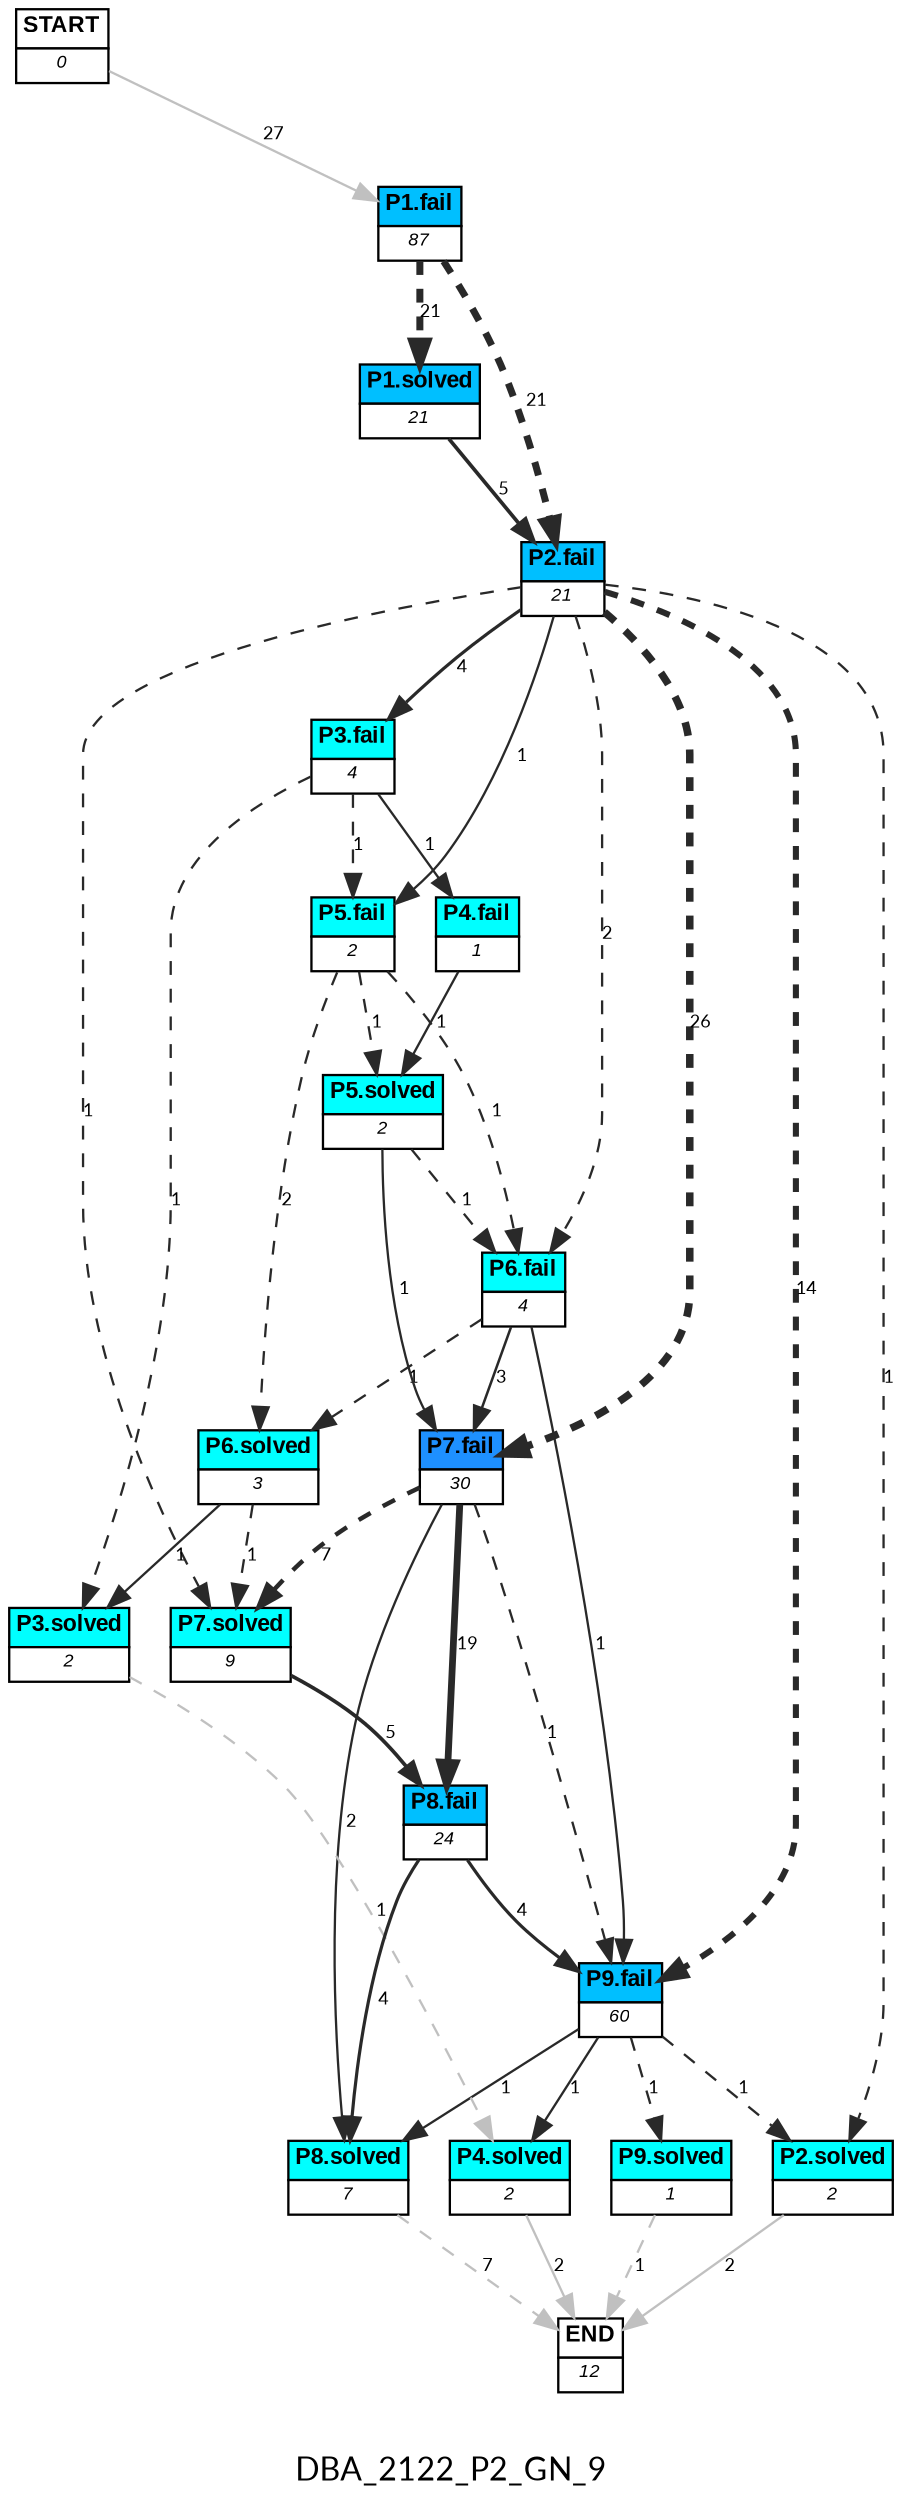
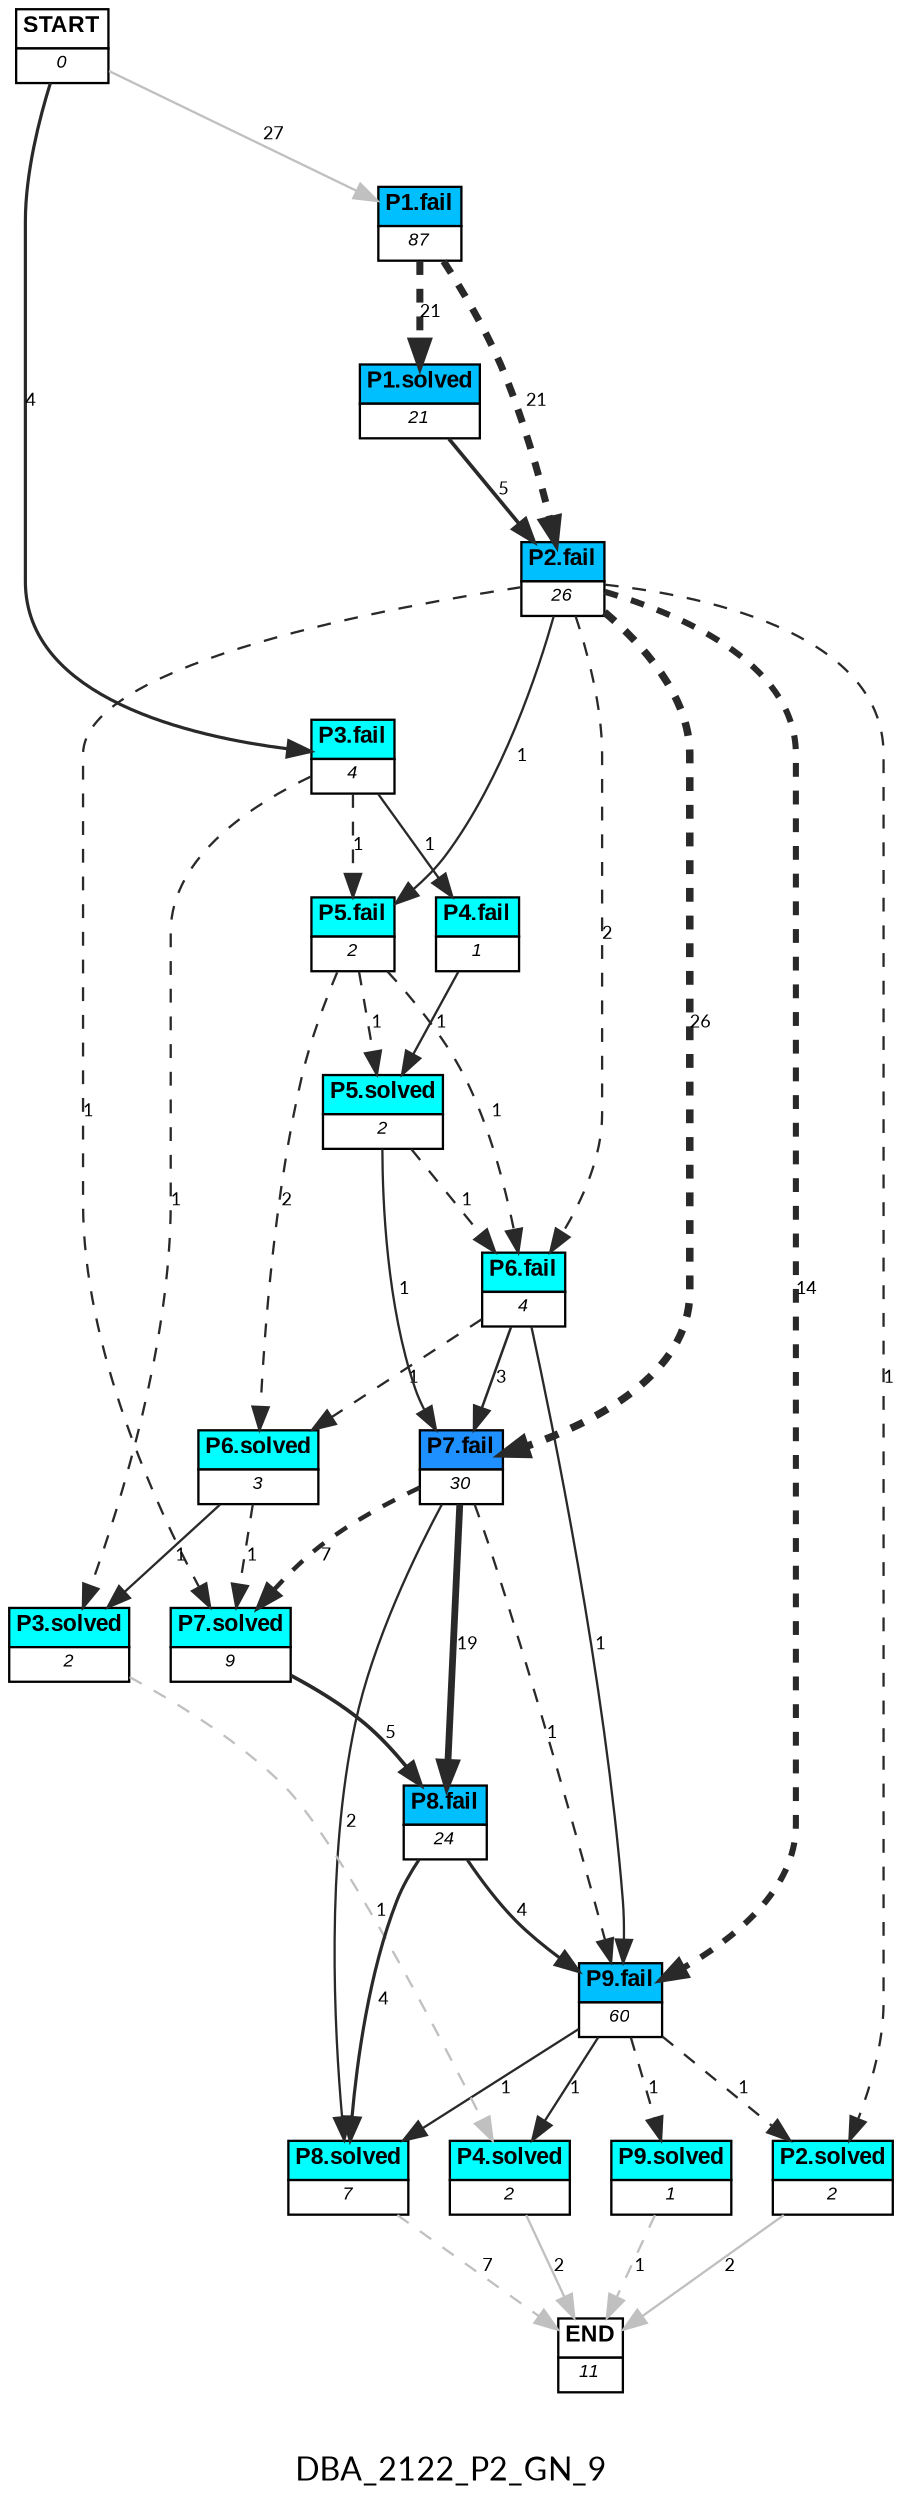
node "P2.fail": text "21" -> "26"
edge "P2.fail" -> "P3.fail": now "START" -> "P3.fail"
node "END": text "12" -> "11"
